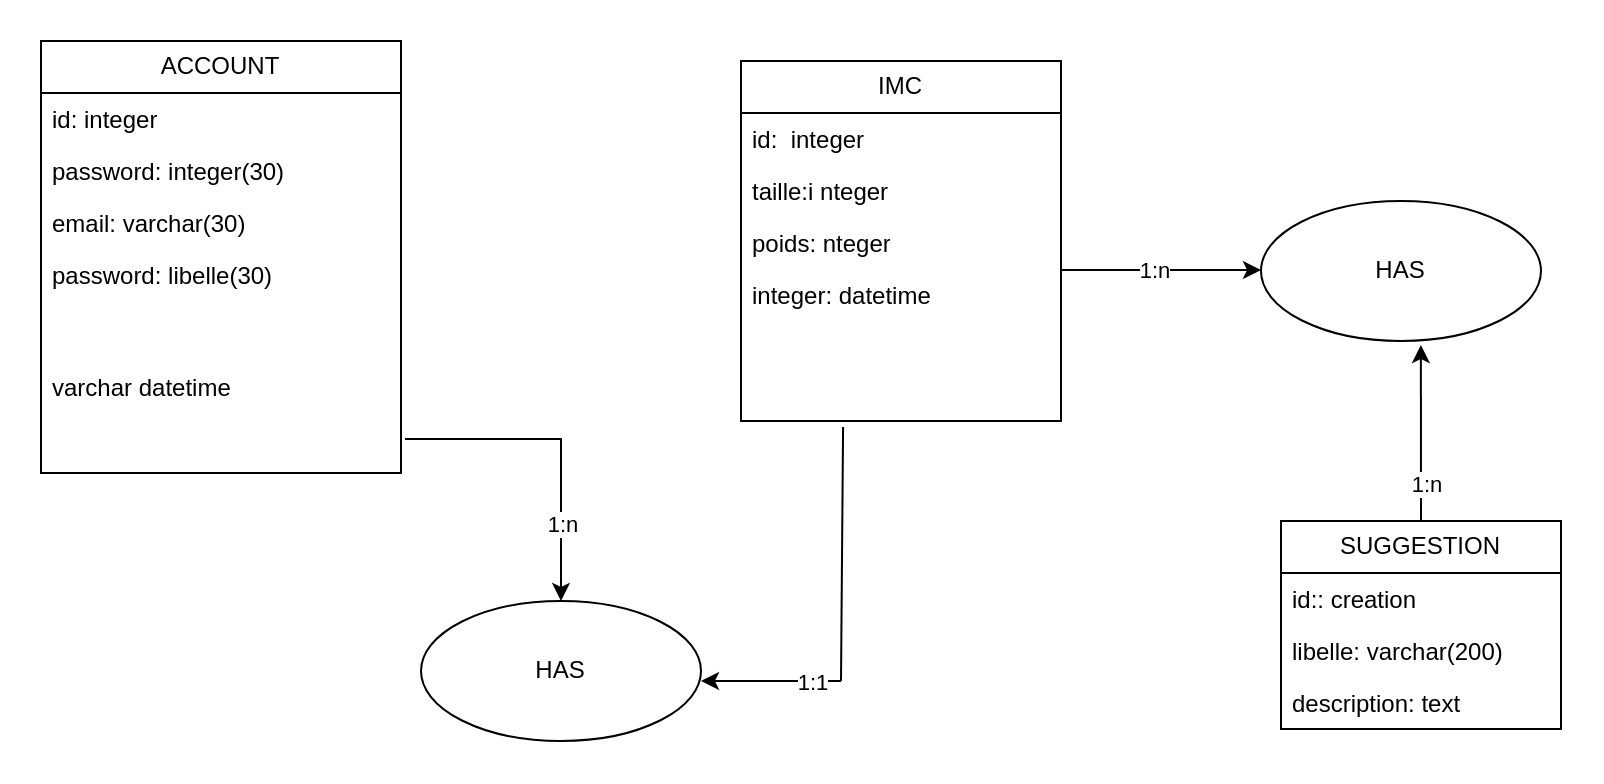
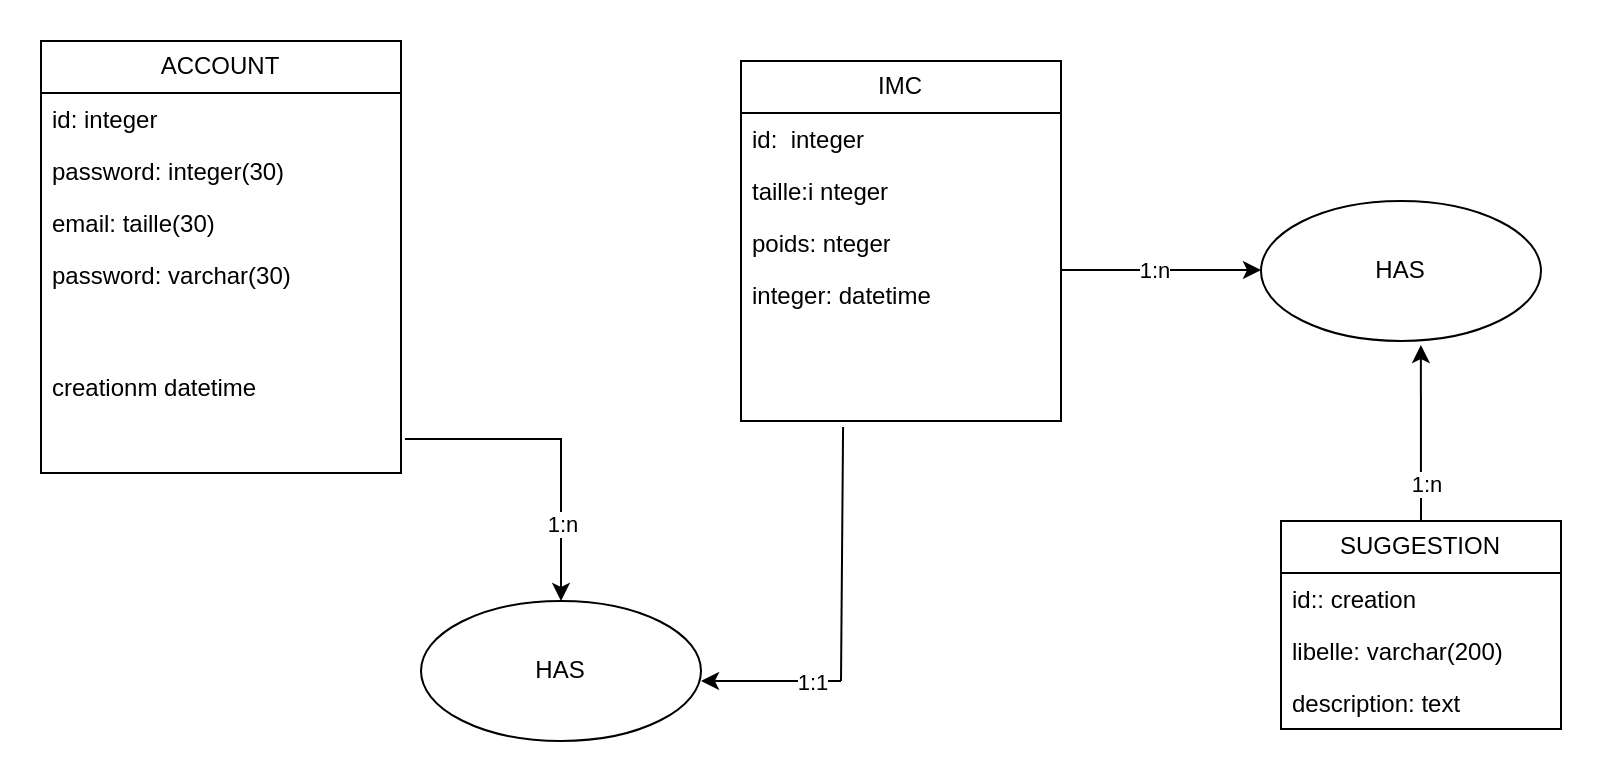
node "email: varchar(30)": label "email: varchar(30)" -> "email: taille(30)"
node "password: libelle(30)": label "password: libelle(30)" -> "password: varchar(30)"
node "varchar datetime": label "varchar datetime" -> "creationm datetime"
